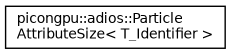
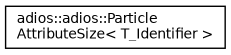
node "picongpu::adios::Particle AttributeSize< T_Identifier >": label "picongpu::adios::Particle AttributeSize< T_Identifier >" -> "adios::adios::Particle AttributeSize< T_Identifier >"
